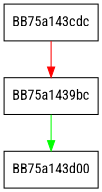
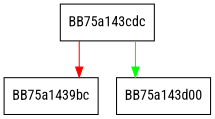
edge "BB75a1439bc" -> "BB75a143d00": now "BB75a143cdc" -> "BB75a143d00"
